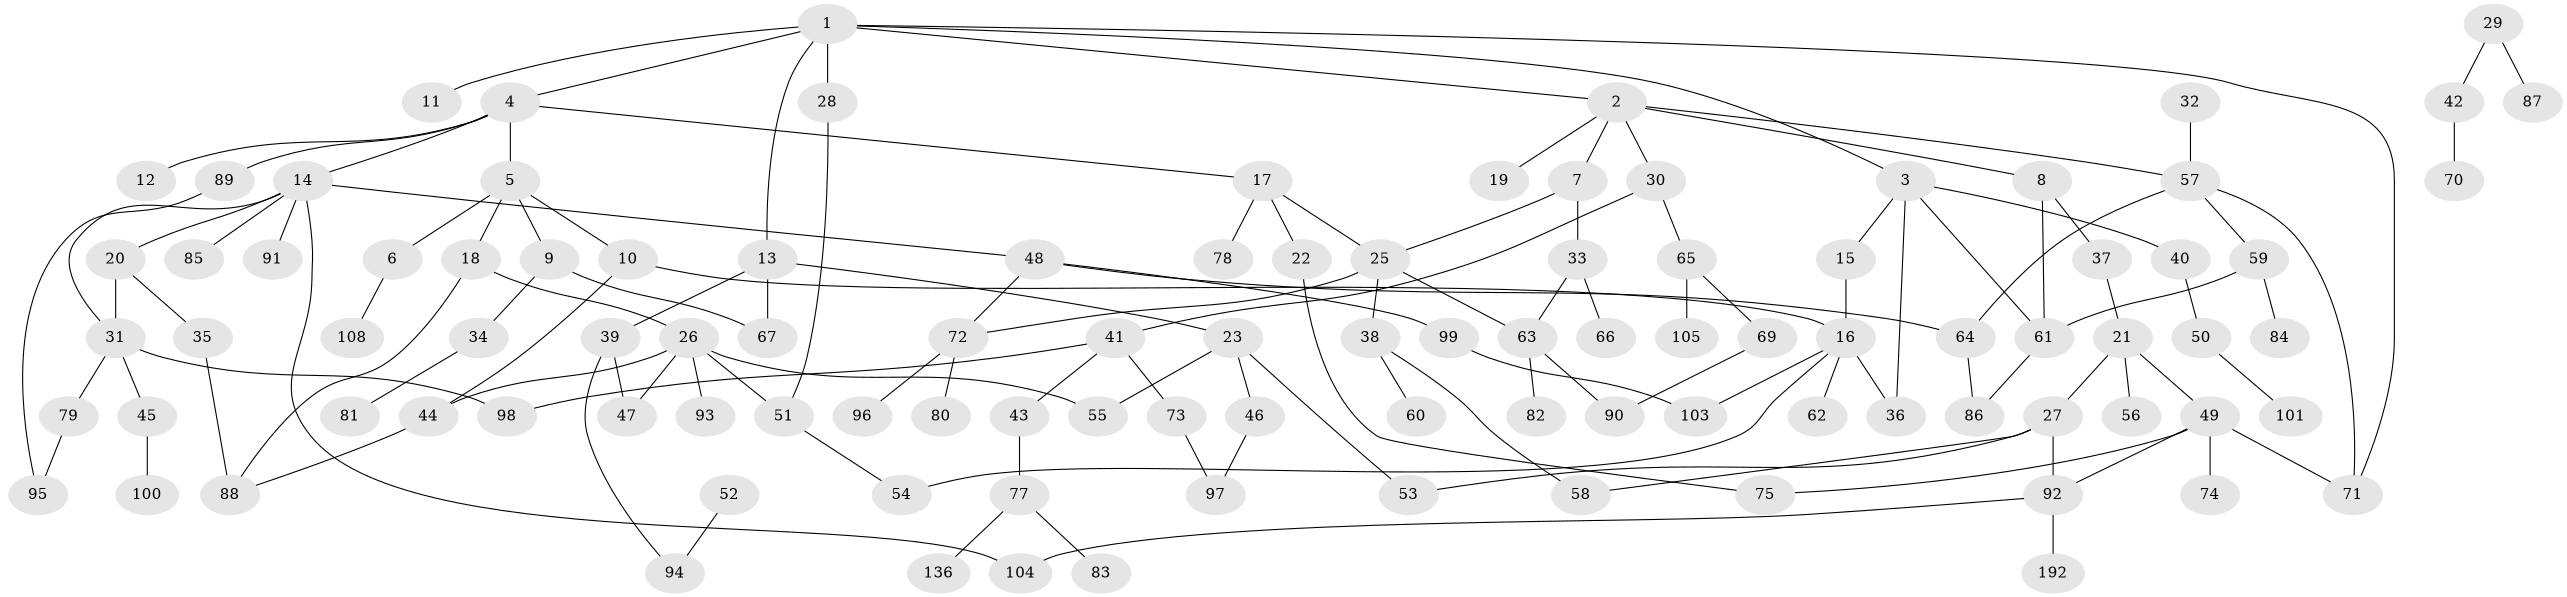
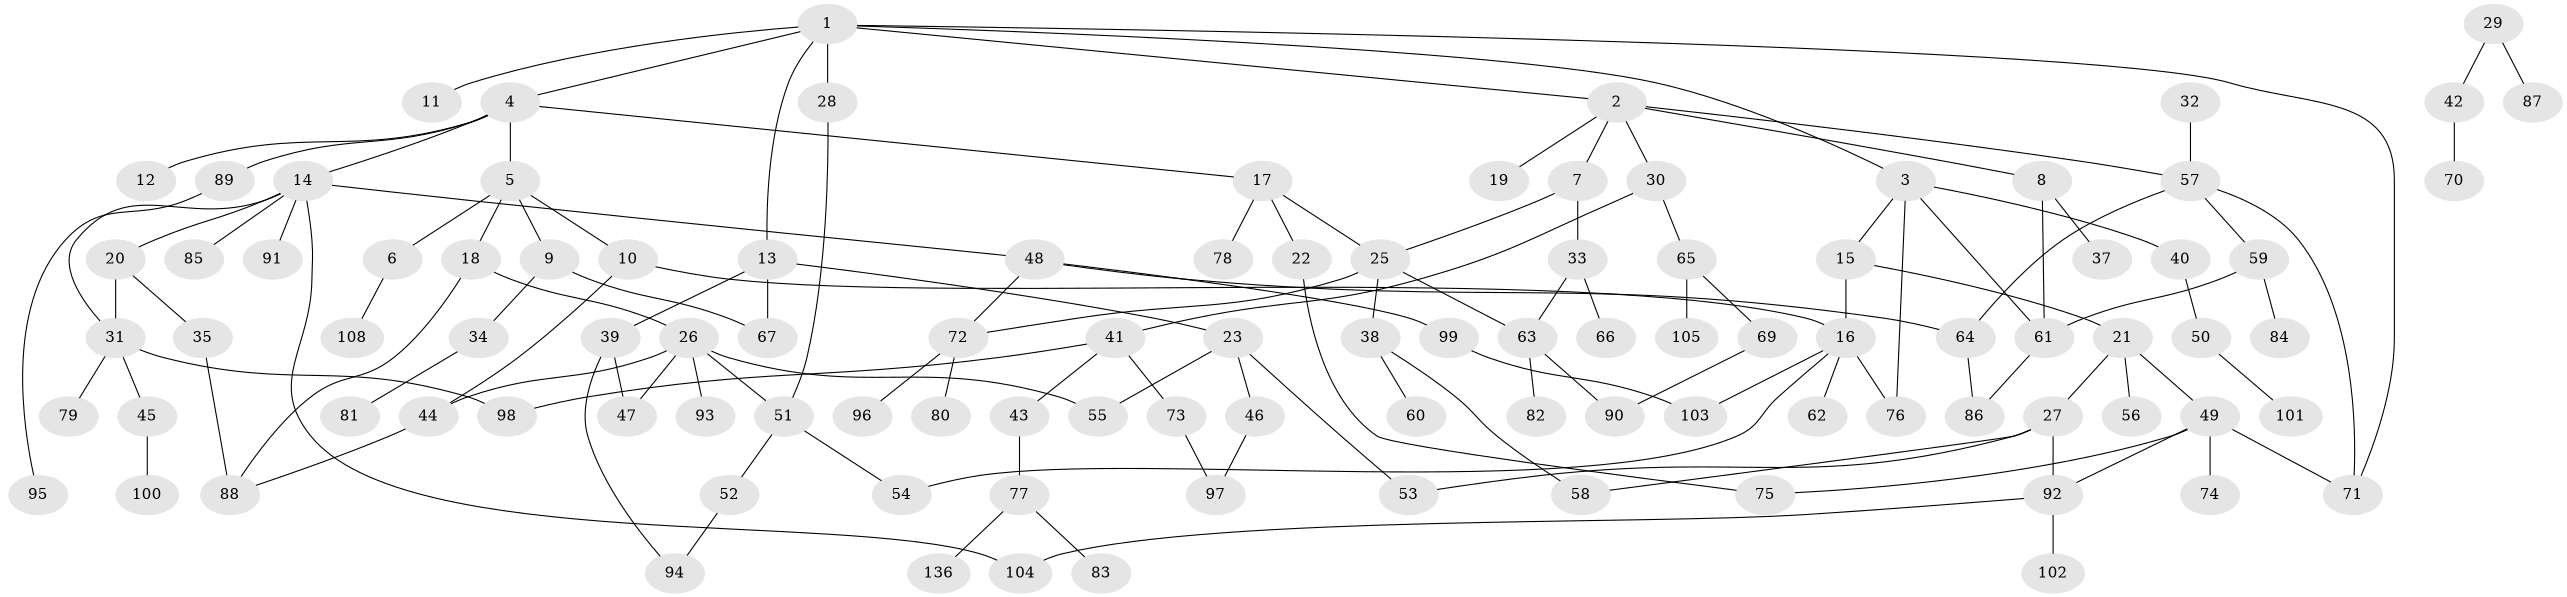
edge "37" -- "21": now "15" -- "21"
node "36": label "36" -> "76"
edge "79" -- "95": removed
edge "51" -- "52": added
node "192": label "192" -> "102"
